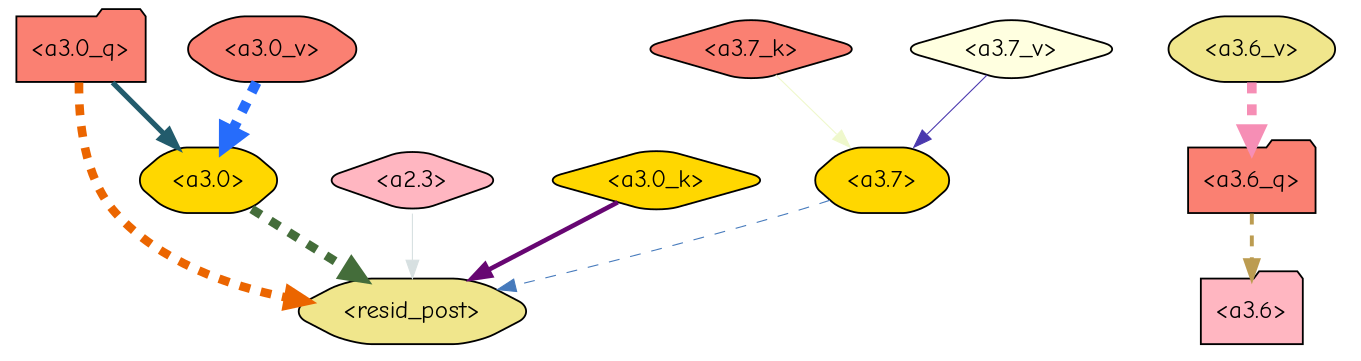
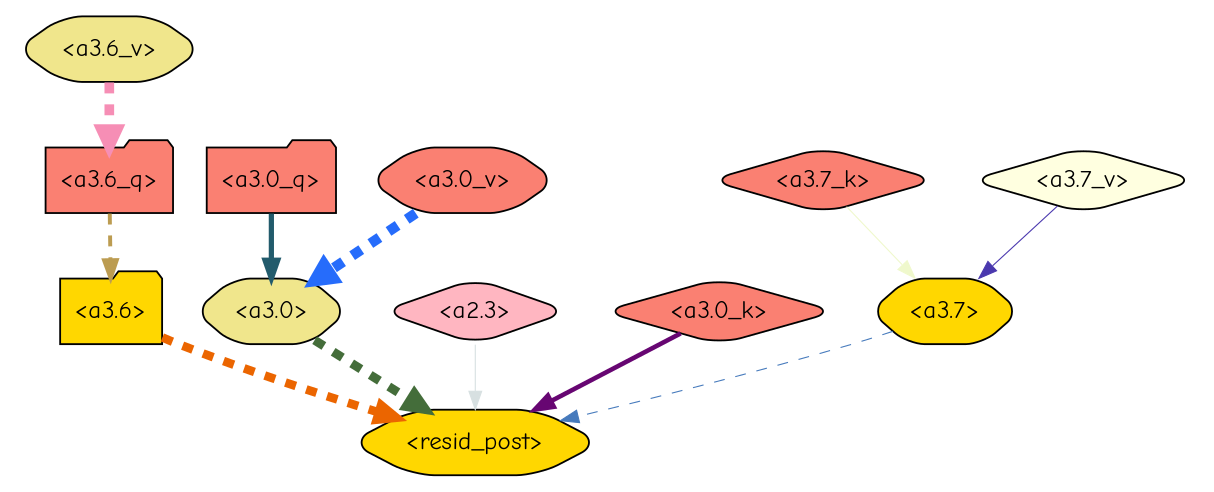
node "<a3.0>": fillcolor gold -> khaki
node "<a3.0_k>": fillcolor gold -> salmon
edge "<a3.0_q>" -> "<resid_post>": now "<a3.6>" -> "<resid_post>"
node "<resid_post>": fillcolor khaki -> gold
node "<a3.6>": fillcolor lightpink -> gold
